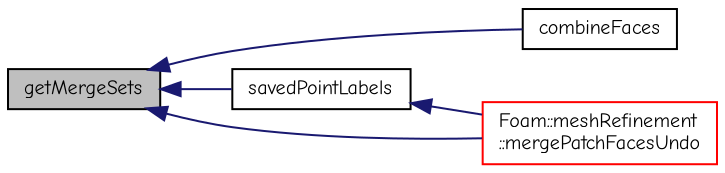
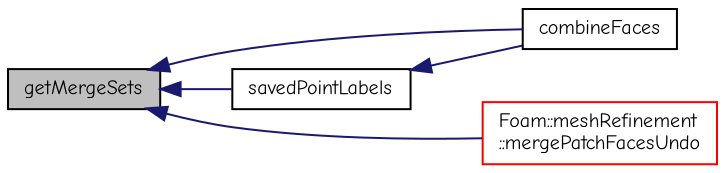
edge "Foam::meshRefinement ::mergePatchFacesUndo" -> "savedPointLabels": now "combineFaces" -> "savedPointLabels"
